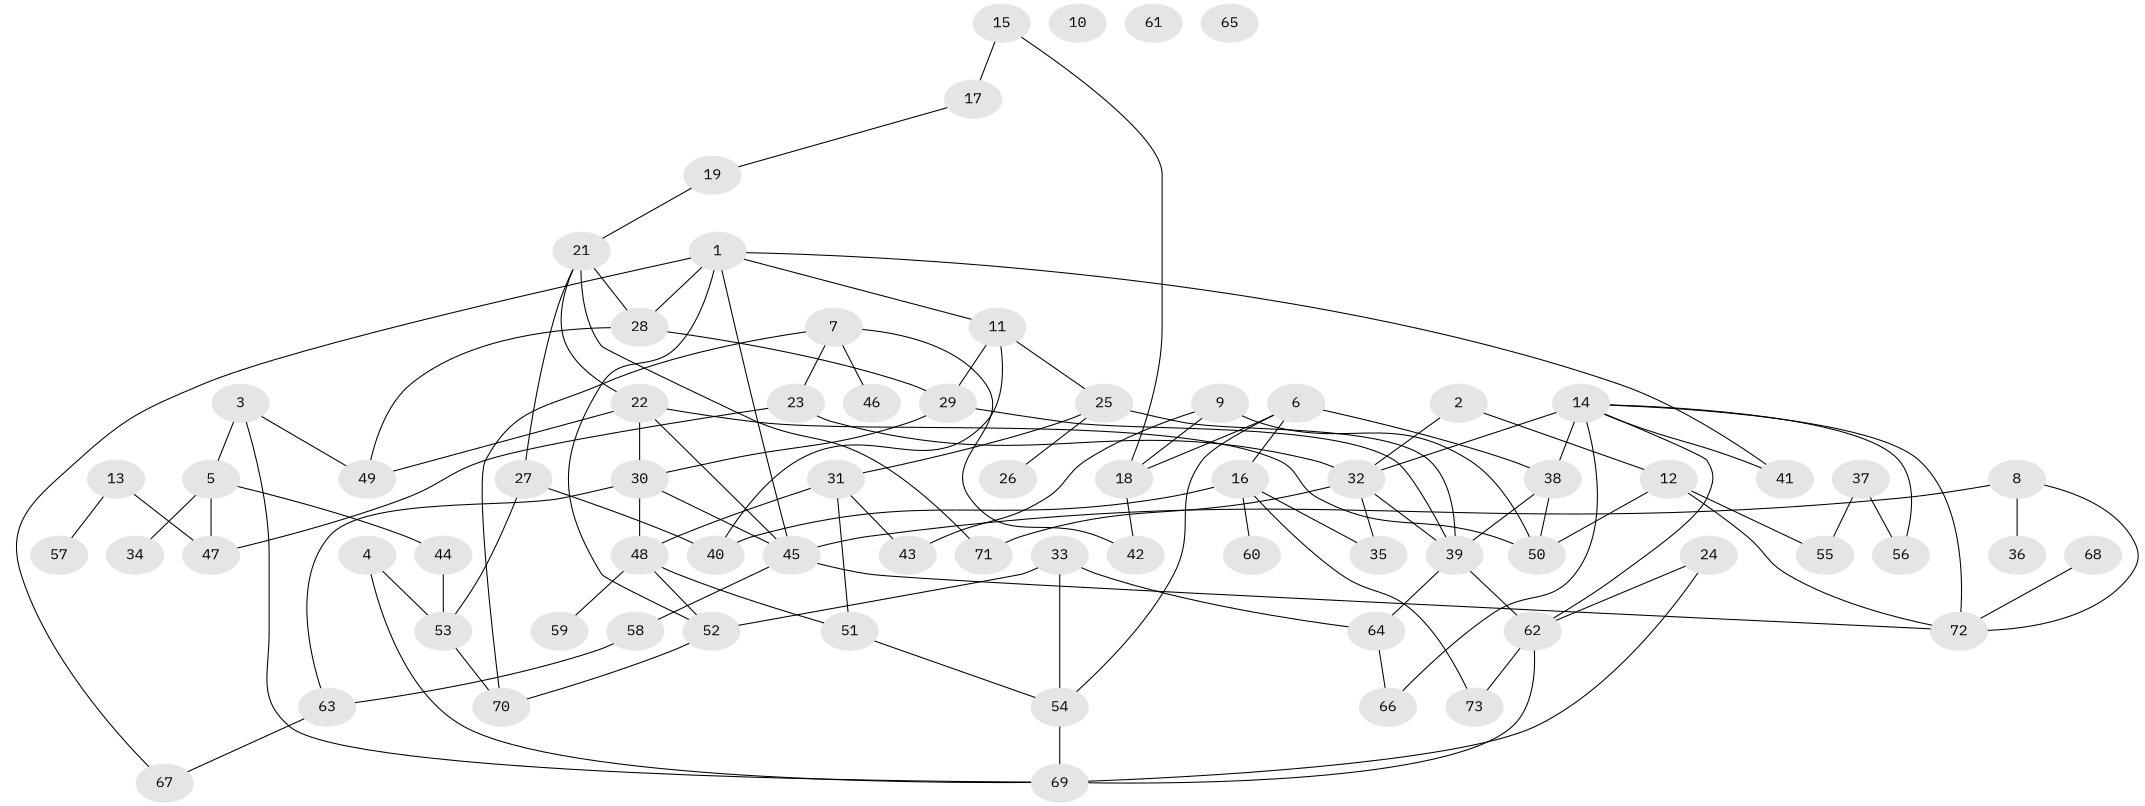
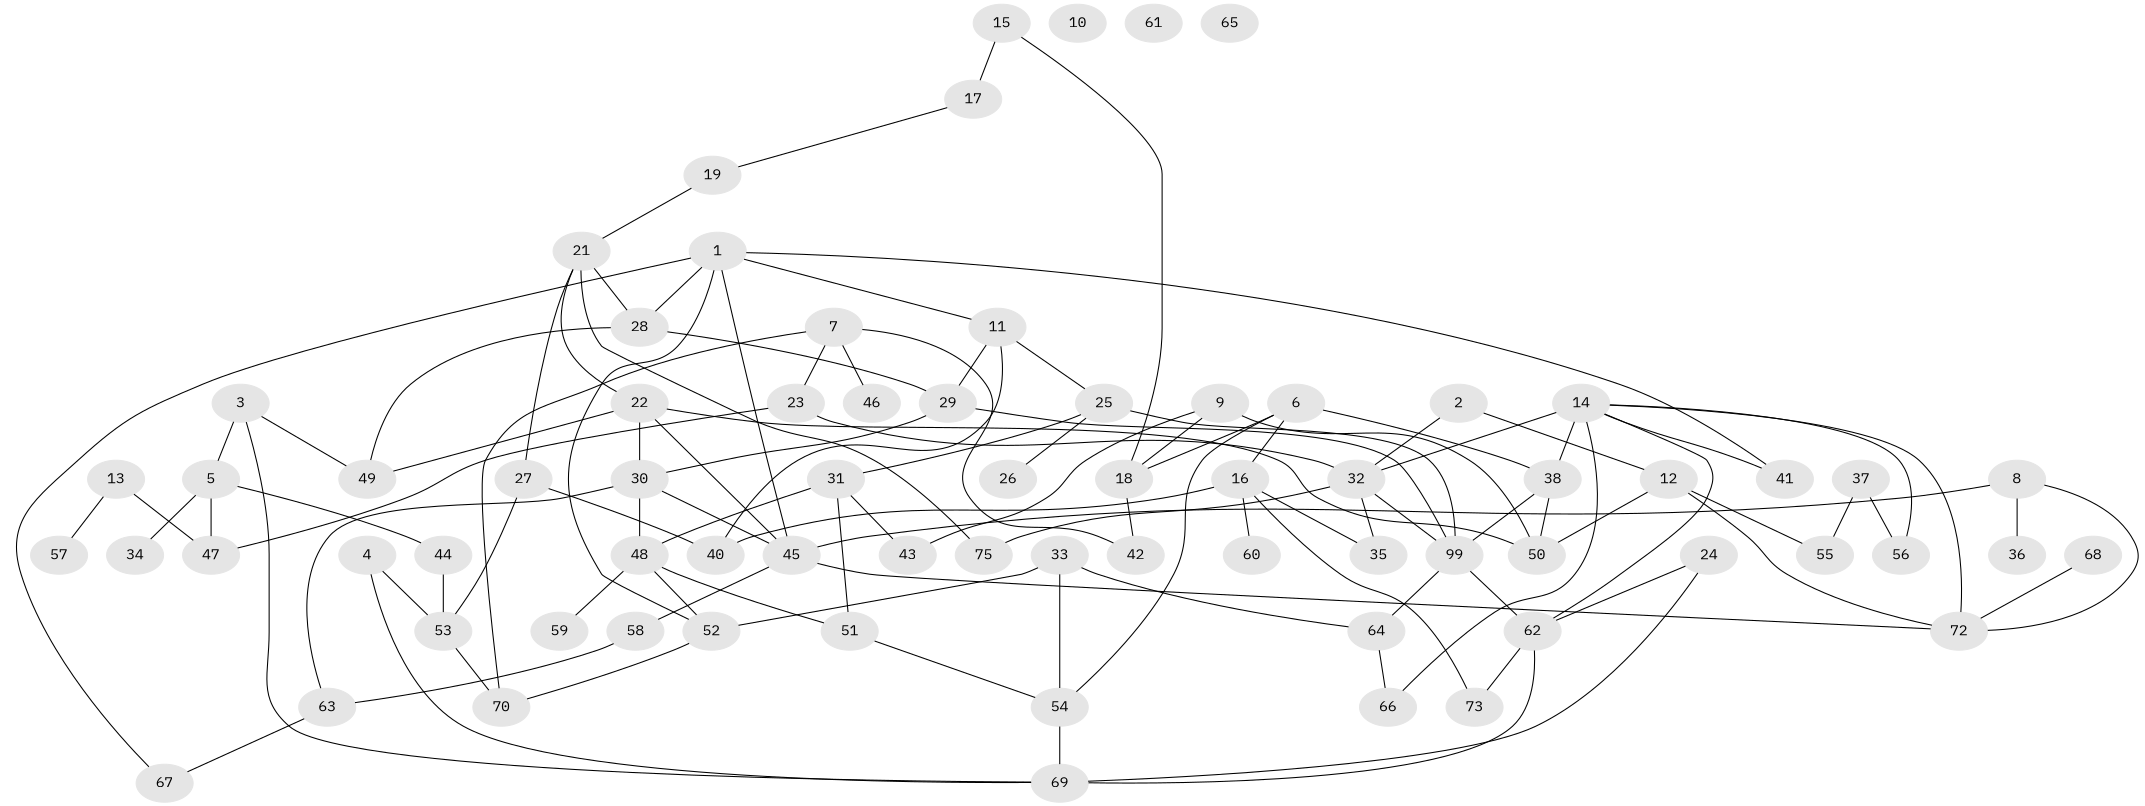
node "71": label "71" -> "75"
node "39": label "39" -> "99"
